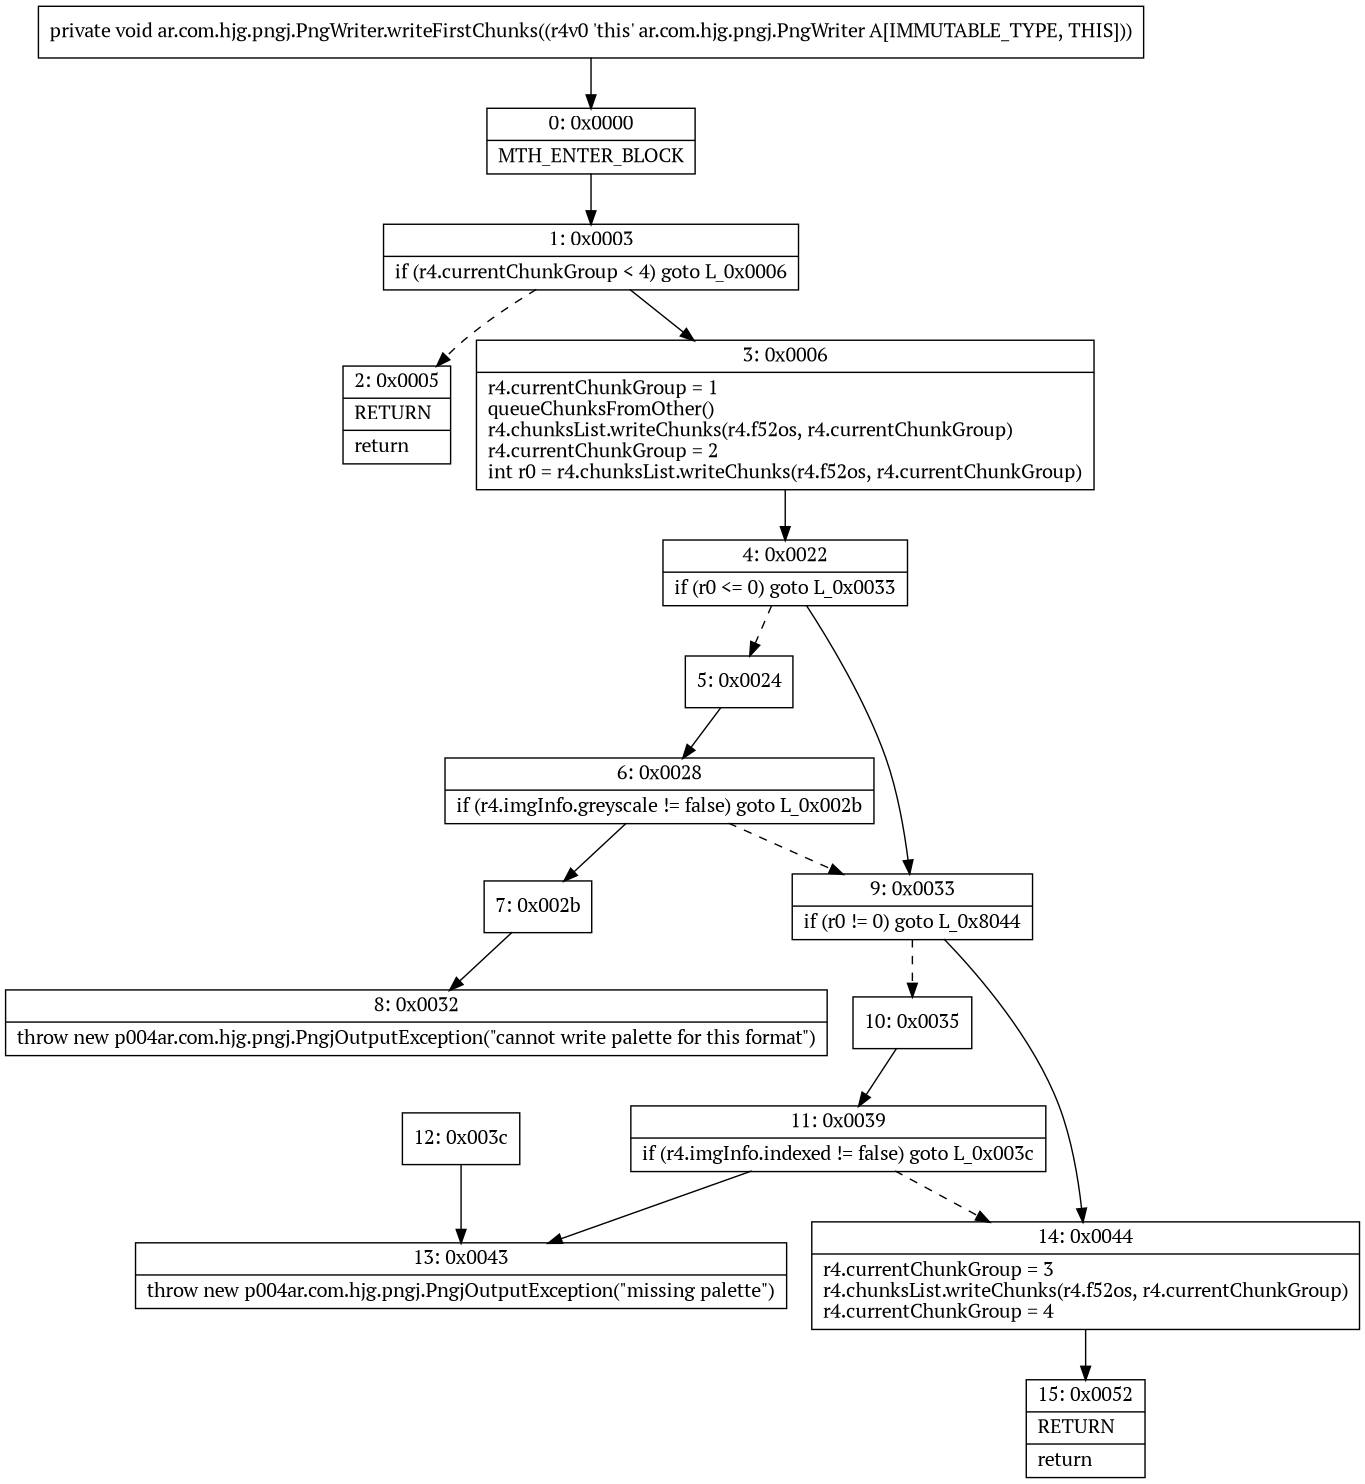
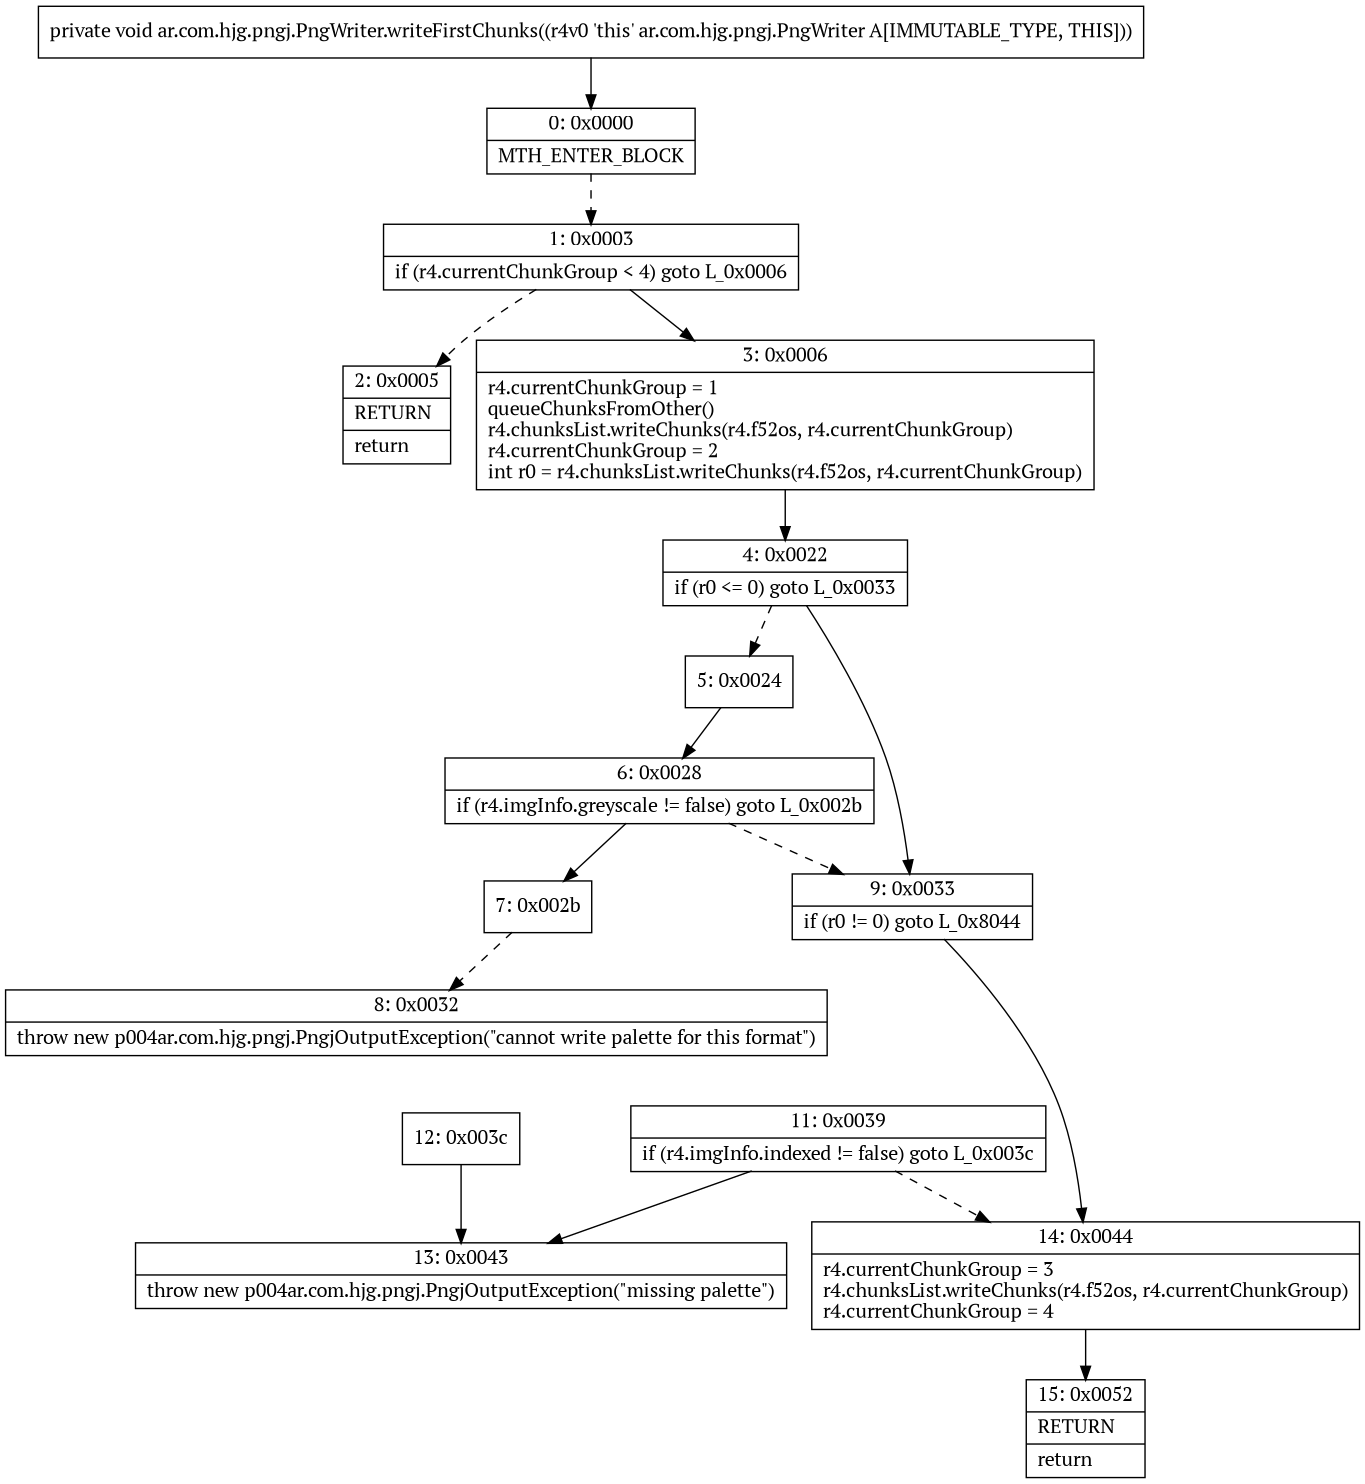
edge "0: 0x0000" -> "1: 0x0003": style solid -> dashed
edge "7: 0x002b" -> "8: 0x0032": style solid -> dashed
node "10: 0x0035": removed
